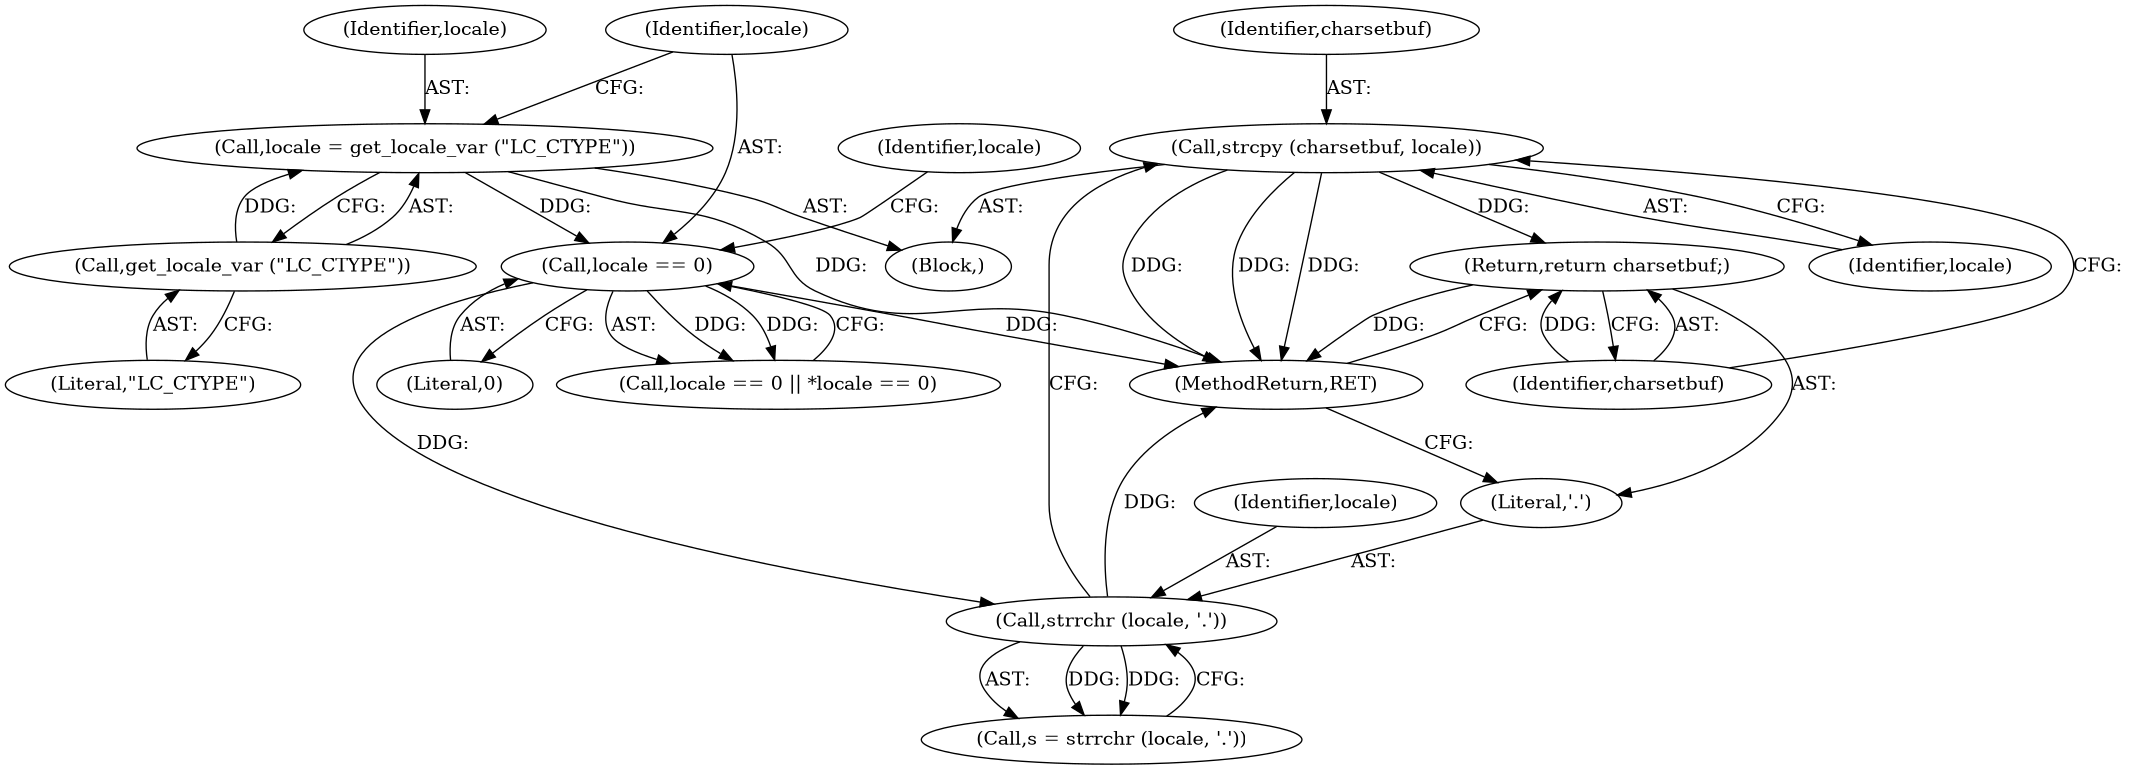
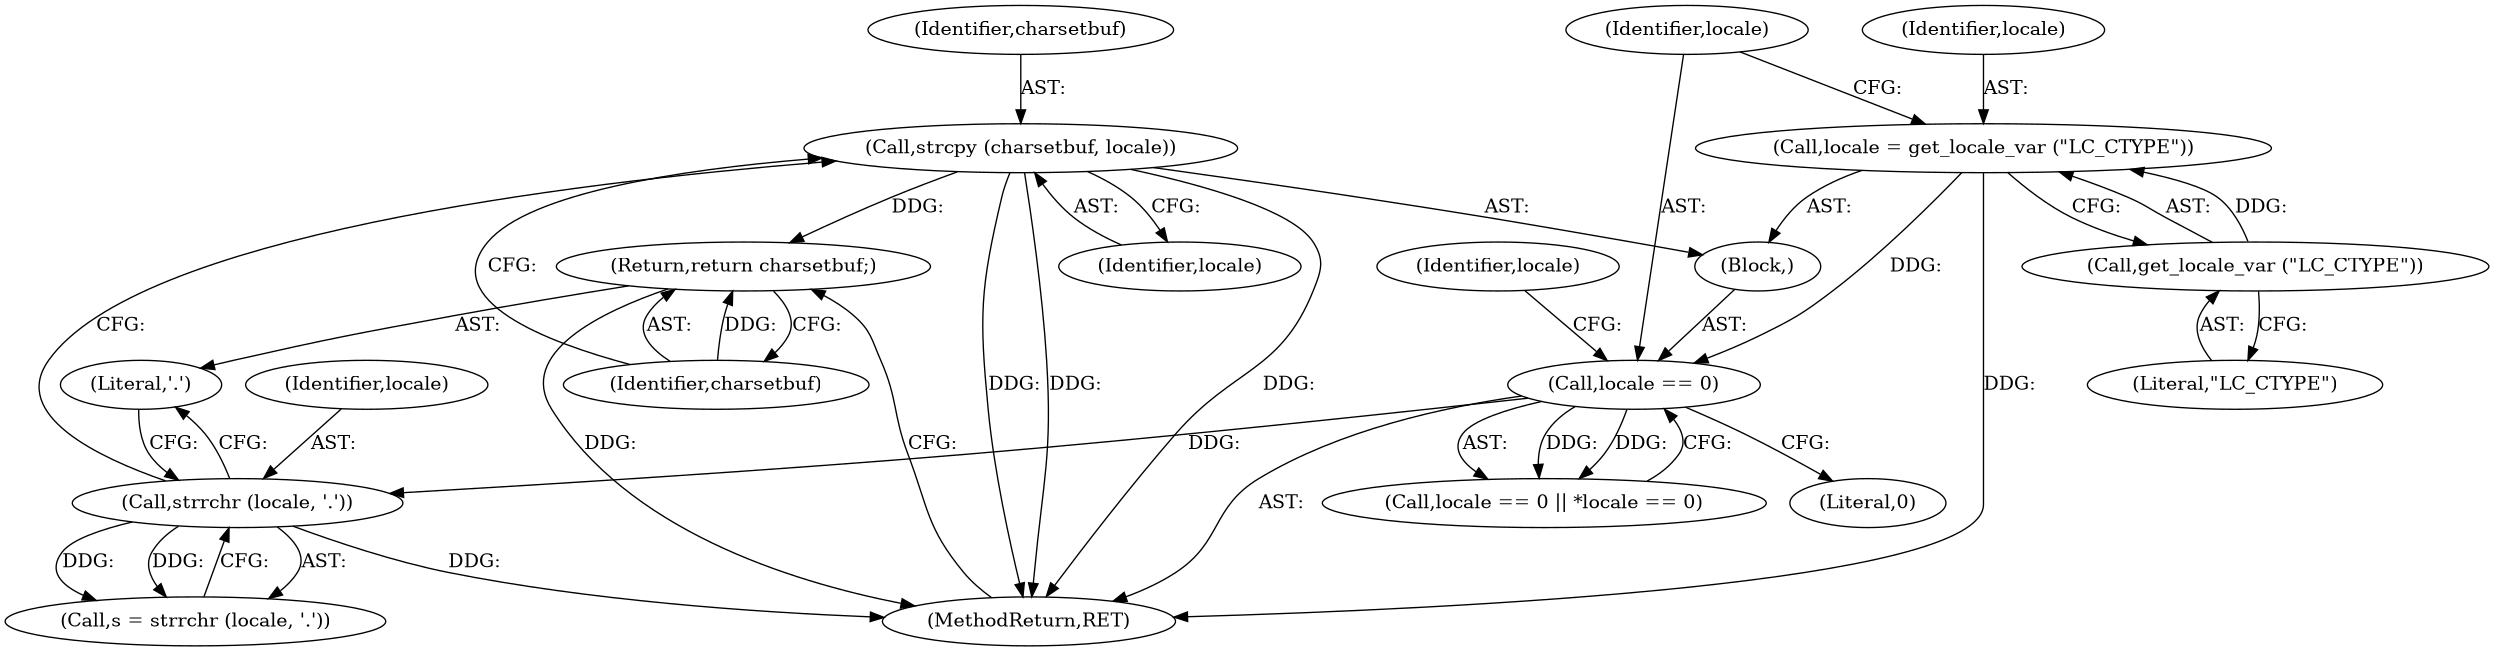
edge "(Literal,0)" -> "(Call,locale == 0)": now "(Block,)" -> "(Call,locale == 0)"
edge "(Call,locale == 0)" -> "(MethodReturn,RET)": label "DDG: " -> "AST: "
edge "(MethodReturn,RET)" -> "(Literal,'.')": now "(Call,strrchr (locale, '.'))" -> "(Literal,'.')"
edge "(Literal,'.')" -> "(Call,strrchr (locale, '.'))": label "AST: " -> "CFG: "
